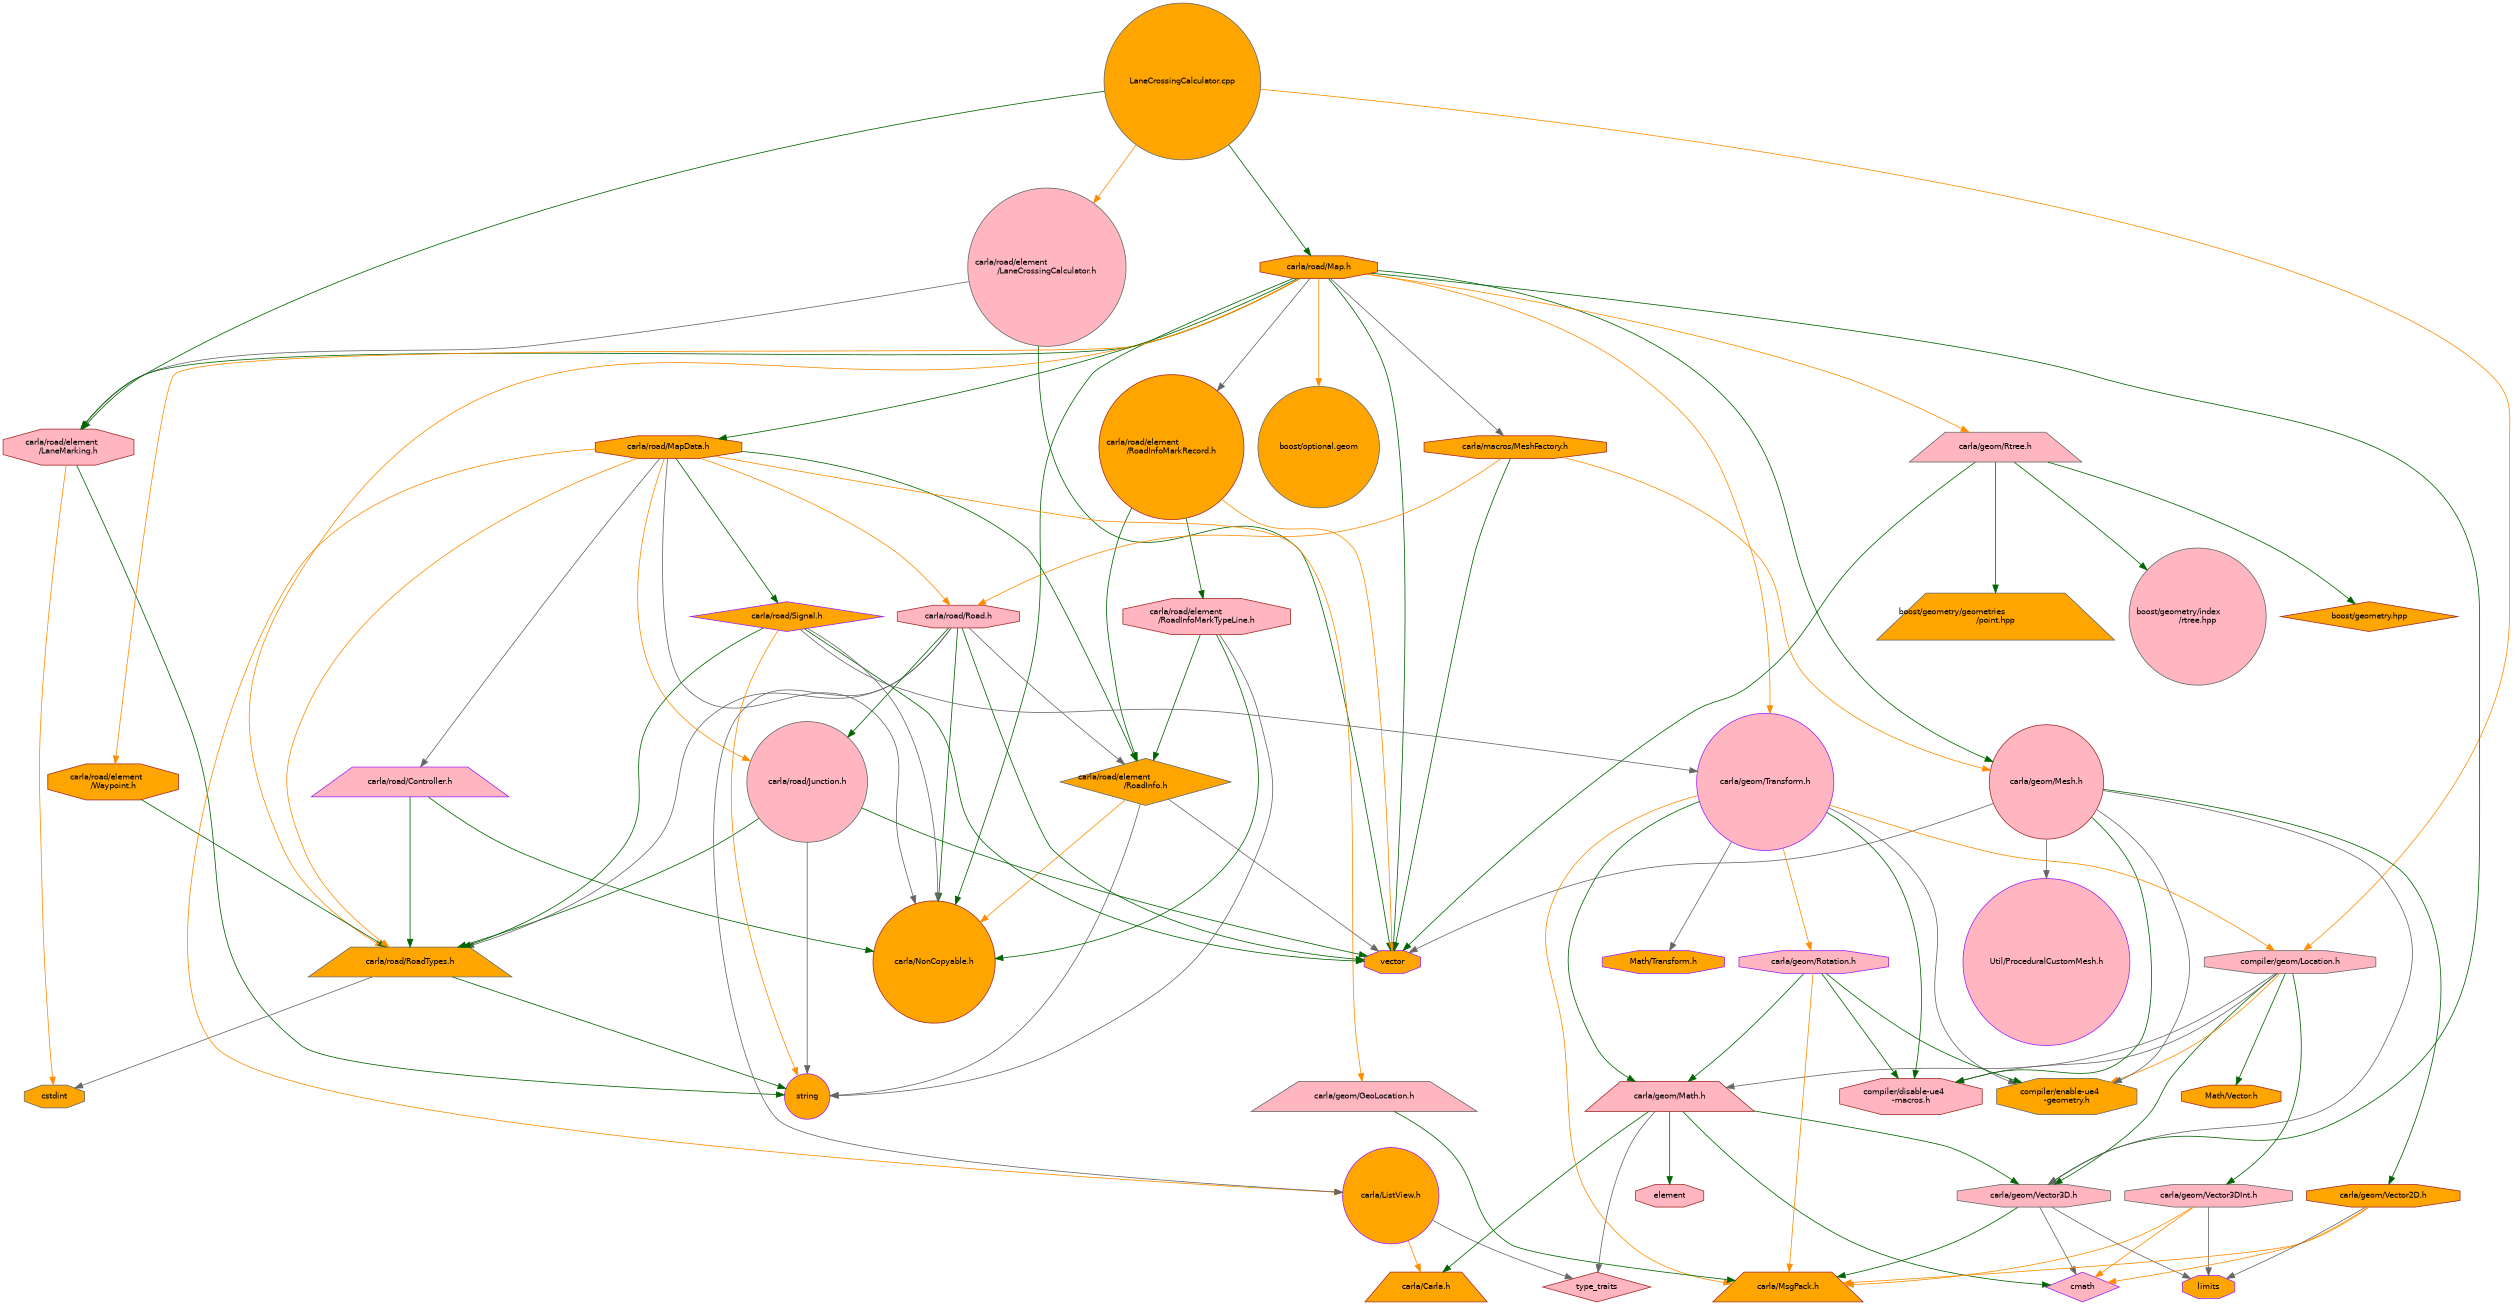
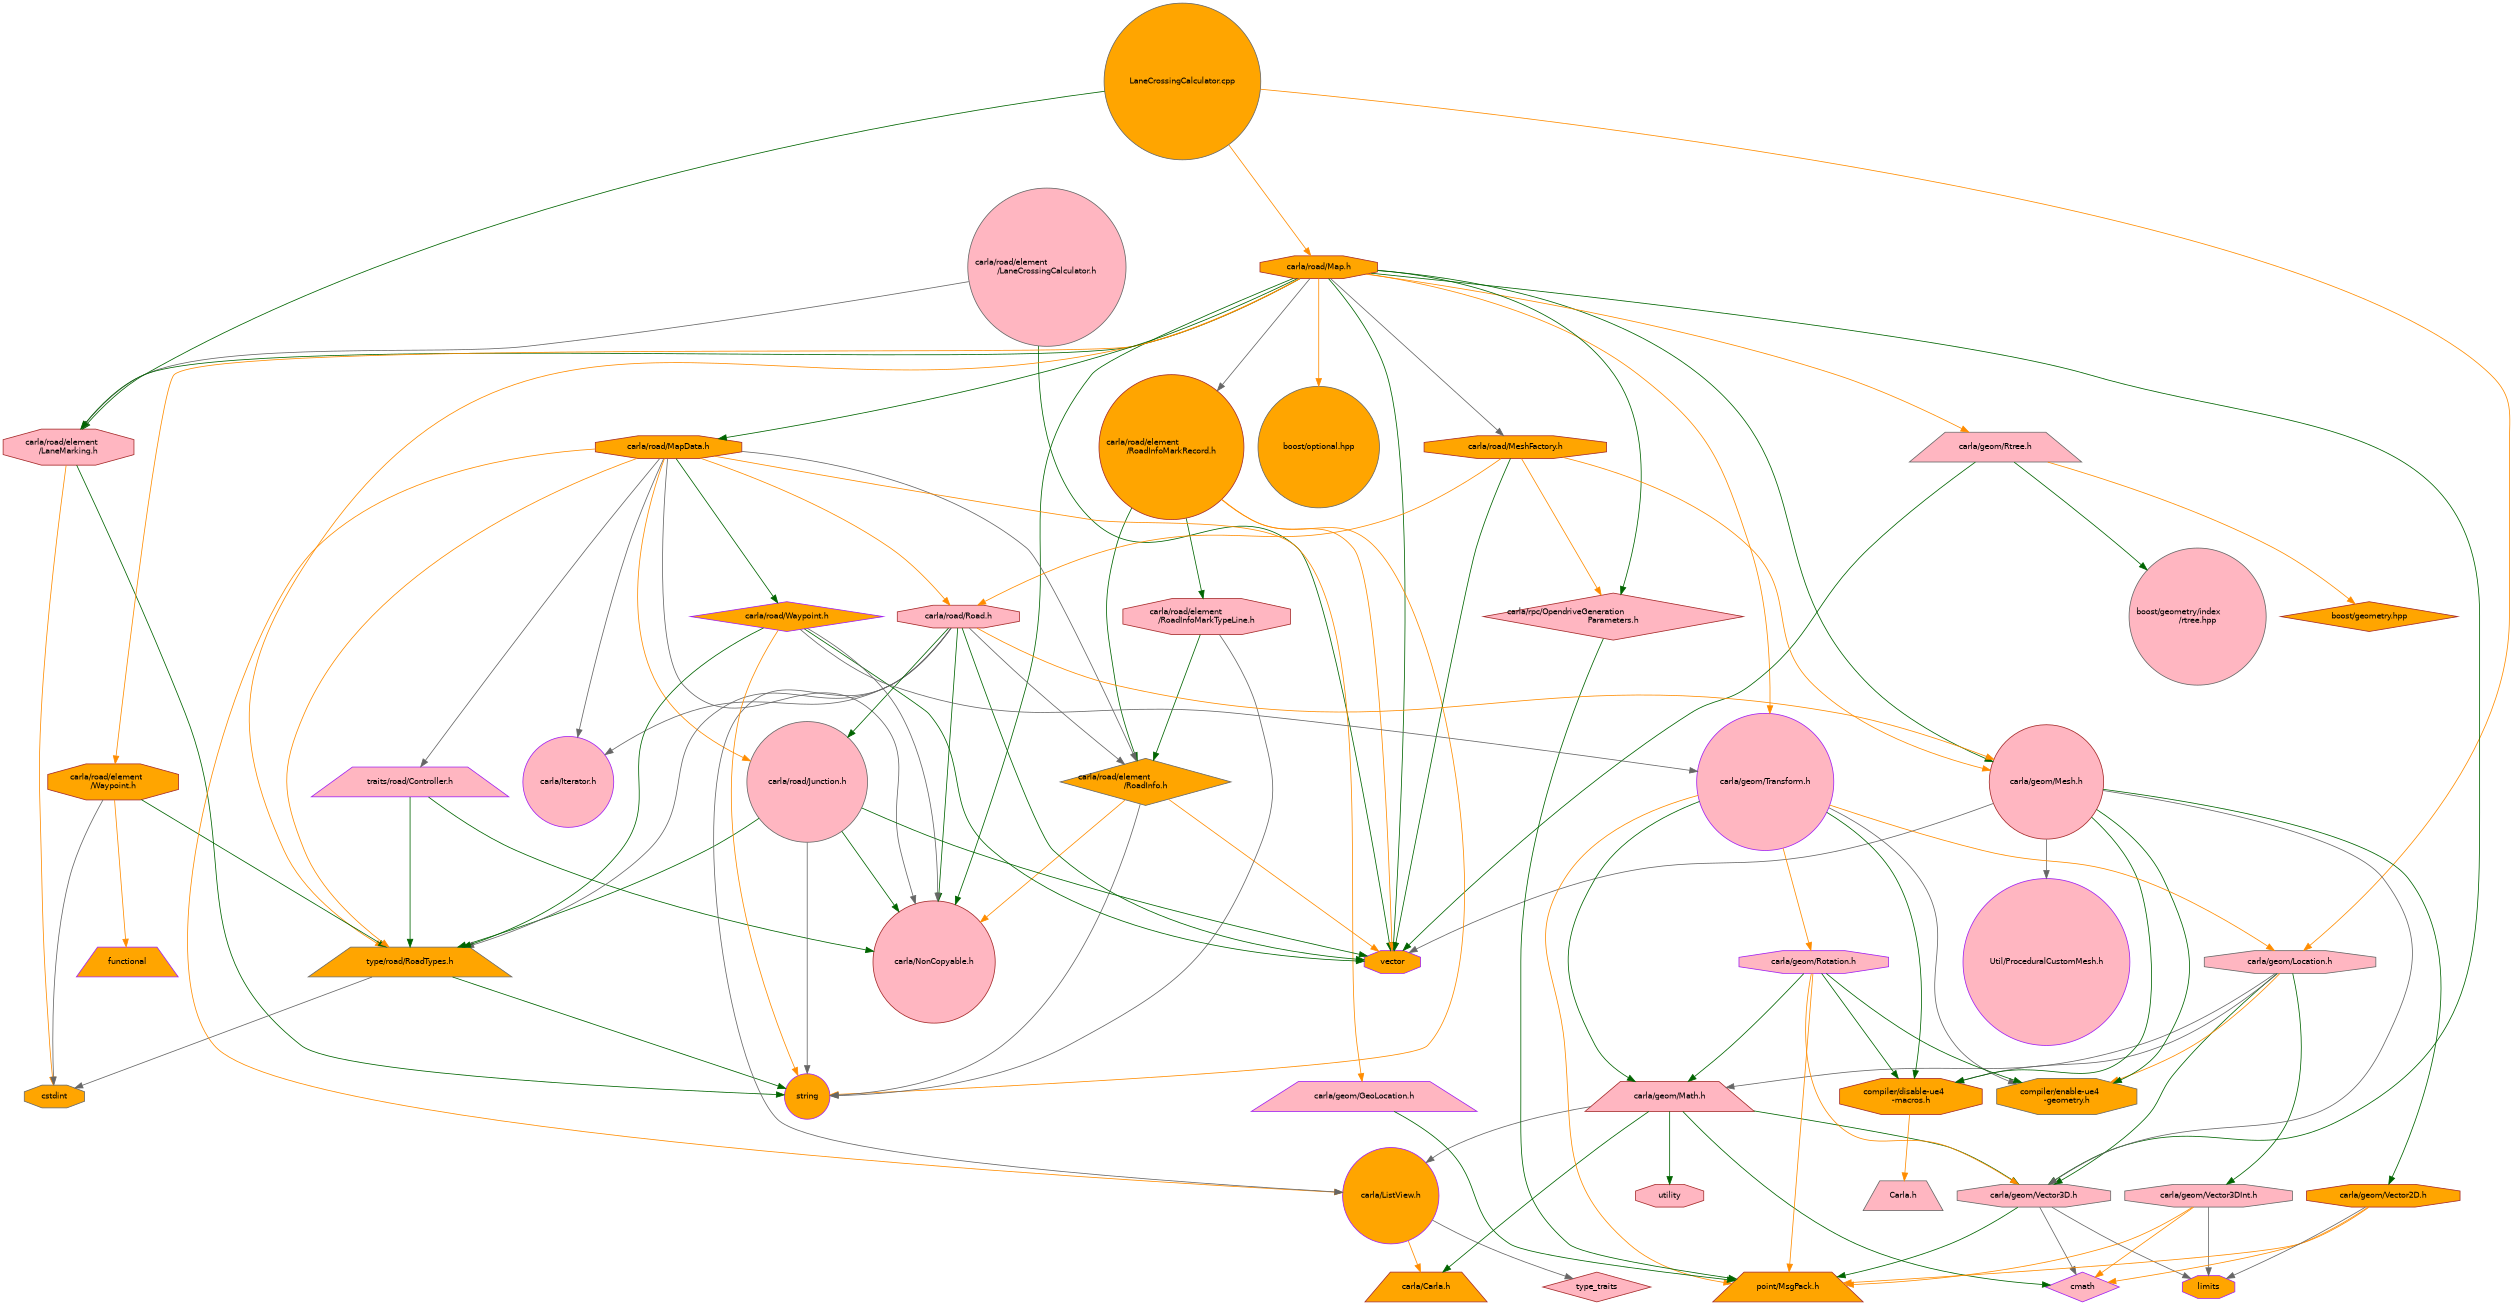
edge "LaneCrossingCalculator.cpp" -> "carla/road/element /LaneCrossingCalculator.h": removed
edge "LaneCrossingCalculator.cpp" -> "carla/road/Map.h": color darkgreen -> darkorange
node "boost/optional.geom": label "boost/optional.geom" -> "boost/optional.hpp"
node "carla/macros/MeshFactory.h": label "carla/macros/MeshFactory.h" -> "carla/road/MeshFactory.h"
edge "carla/geom/Rtree.h" -> "boost/geometry.hpp": color darkgreen -> darkorange
edge "carla/road/MapData.h" -> "carla/road/element /RoadInfo.h": color darkgreen -> gray40
node "carla/road/Signal.h": label "carla/road/Signal.h" -> "carla/road/Waypoint.h"
node "carla/rpc/OpendriveGeneration Parameters.h": added
node "boost/geometry/geometries /point.hpp": removed
edge "carla/road/Road.h" -> "carla/geom/Mesh.h": added
node "carla/road/Controller.h": label "carla/road/Controller.h" -> "traits/road/Controller.h"
node "carla/Iterator.h": added
edge "carla/road/element /RoadInfoMarkTypeLine.h" -> "carla/NonCopyable.h": now "carla/road/Junction.h" -> "carla/NonCopyable.h"
edge "carla/road/element /RoadInfo.h" -> "vector": color gray40 -> darkorange
edge "carla/road/element /Waypoint.h" -> "cstdint": added
edge "carla/geom/Mesh.h" -> "compiler/enable-ue4 -geometry.h": color gray40 -> darkgreen
node "functional": added
node "carla/road/RoadTypes.h": label "carla/road/RoadTypes.h" -> "type/road/RoadTypes.h"
node "carla/NonCopyable.h": fillcolor orange -> lightpink
node "Math/Transform.h": removed
node "compiler/geom/Location.h": label "compiler/geom/Location.h" -> "carla/geom/Location.h"
edge "carla/road/element /RoadInfoMarkRecord.h" -> "string": added
node "carla/geom/GeoLocation.h": color gray40 -> purple
node "compiler/disable-ue4 -macros.h": fillcolor lightpink -> orange
node "Math/Vector.h": removed
edge "carla/geom/Rotation.h" -> "carla/geom/Vector3D.h": added
edge "carla/geom/Math.h" -> "type_traits": now "carla/geom/Math.h" -> "carla/ListView.h"
node "element": label "element" -> "utility"
node "Carla.h": added
node "carla/MsgPack.h": label "carla/MsgPack.h" -> "point/MsgPack.h"
